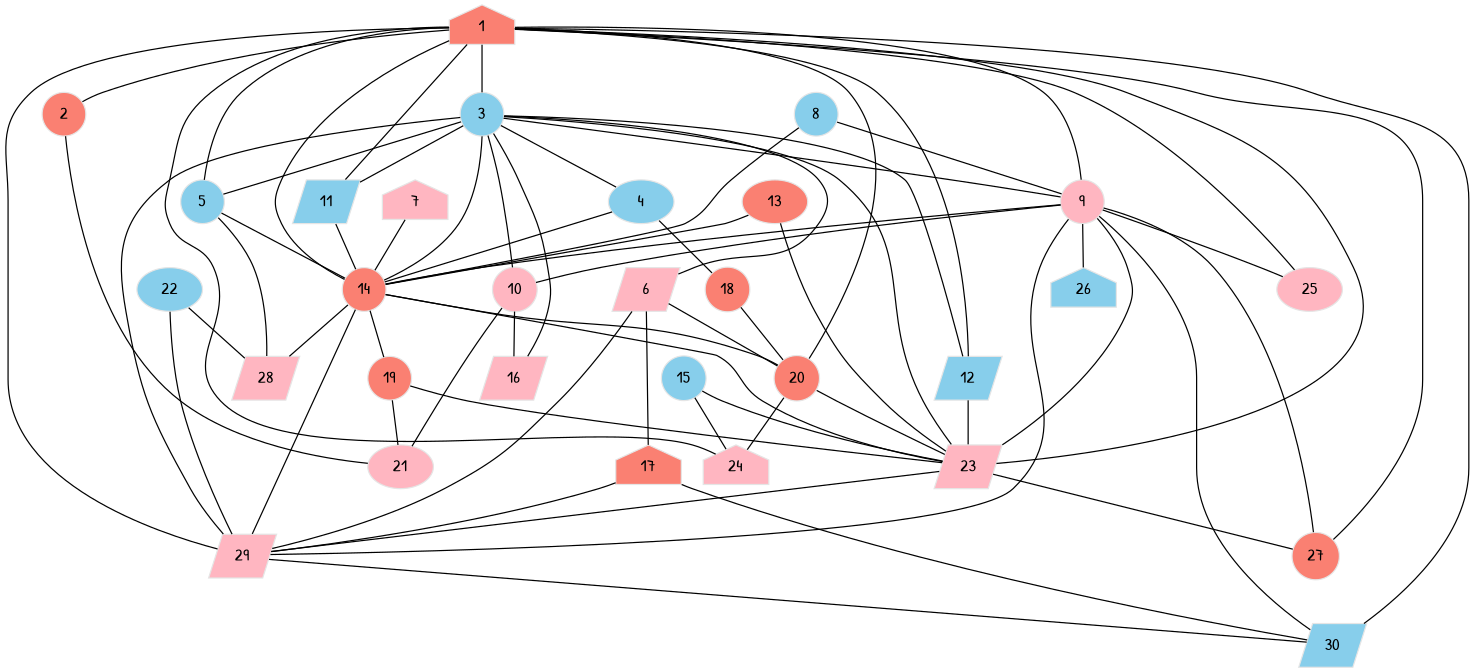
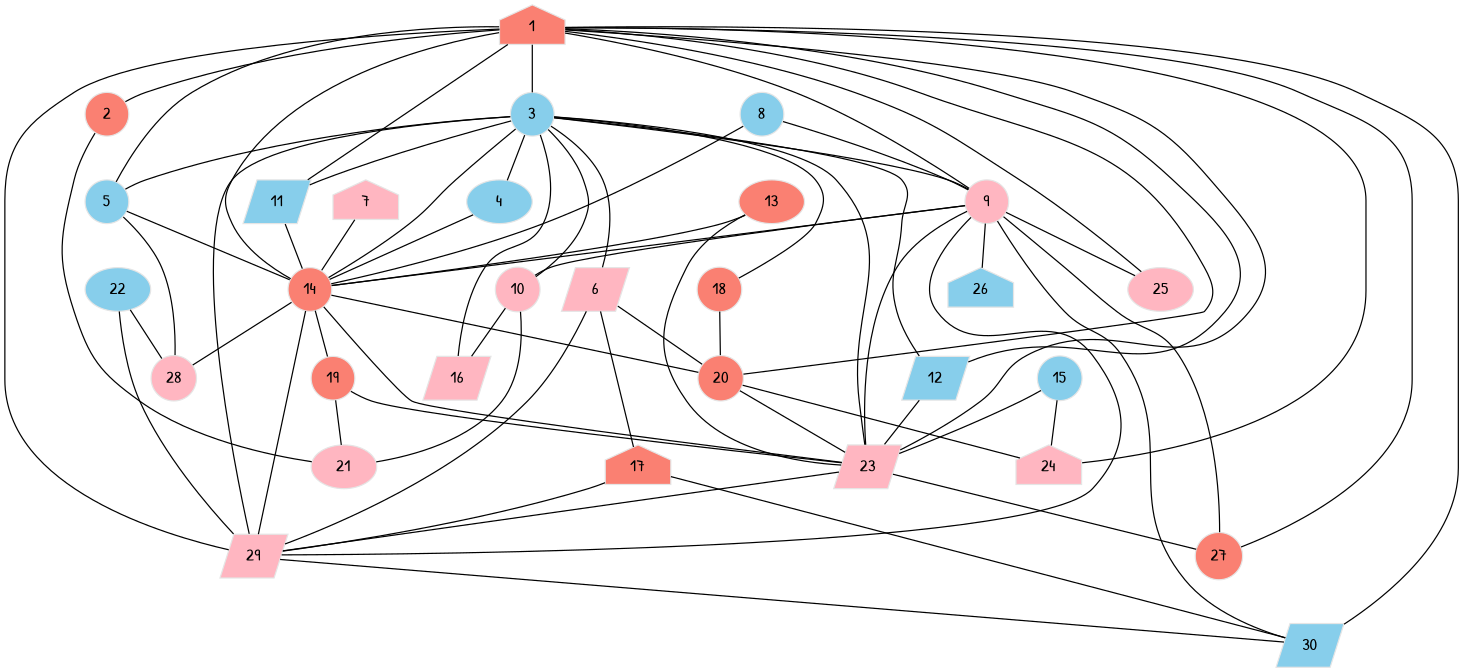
edge "4" -- "18": now "3" -- "18"
node "28": shape parallelogram -> circle
